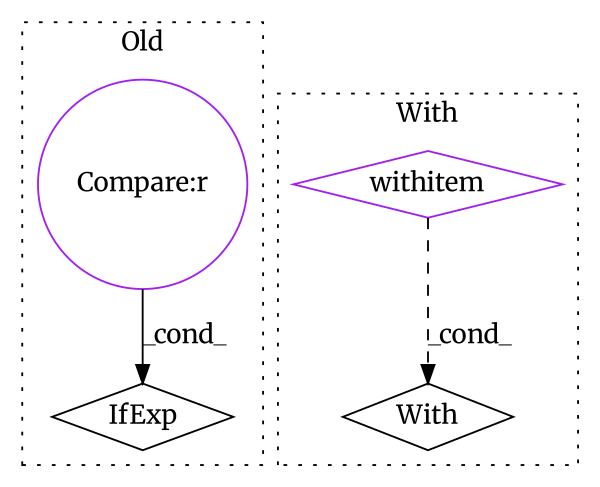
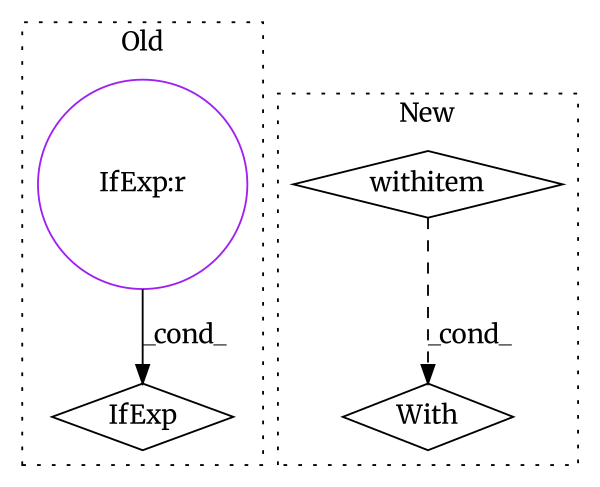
cluster "With": label "With" -> "New"
node "Compare:r": label "Compare:r" -> "IfExp:r"
node "withitem": color purple -> black
